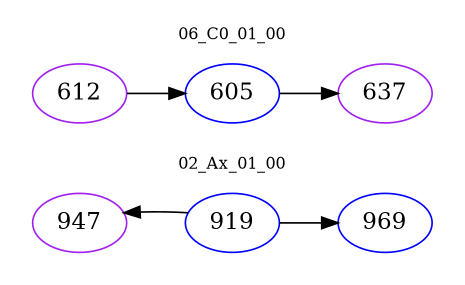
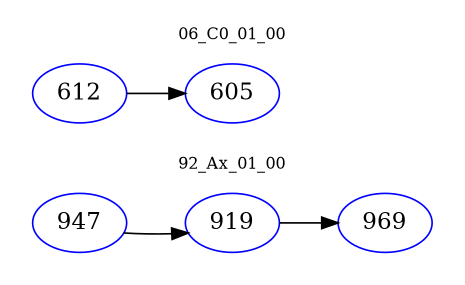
node "612": color purple -> blue
node "637": removed
cluster "02_Ax_01_00": label "02_Ax_01_00" -> "92_Ax_01_00"
edge "919" -> "947": reversed
node "947": color purple -> blue
